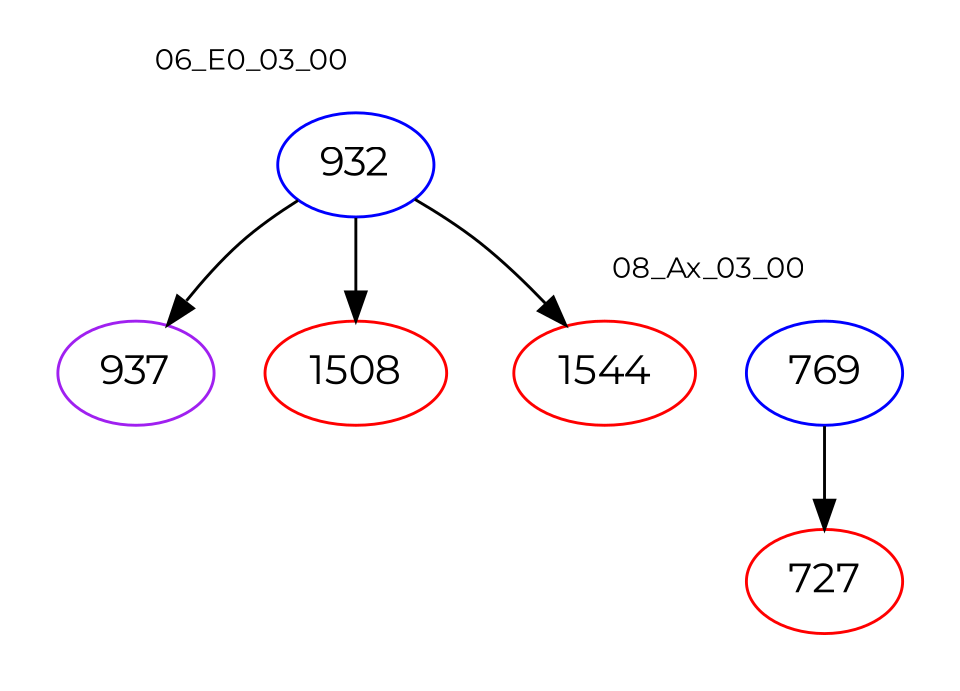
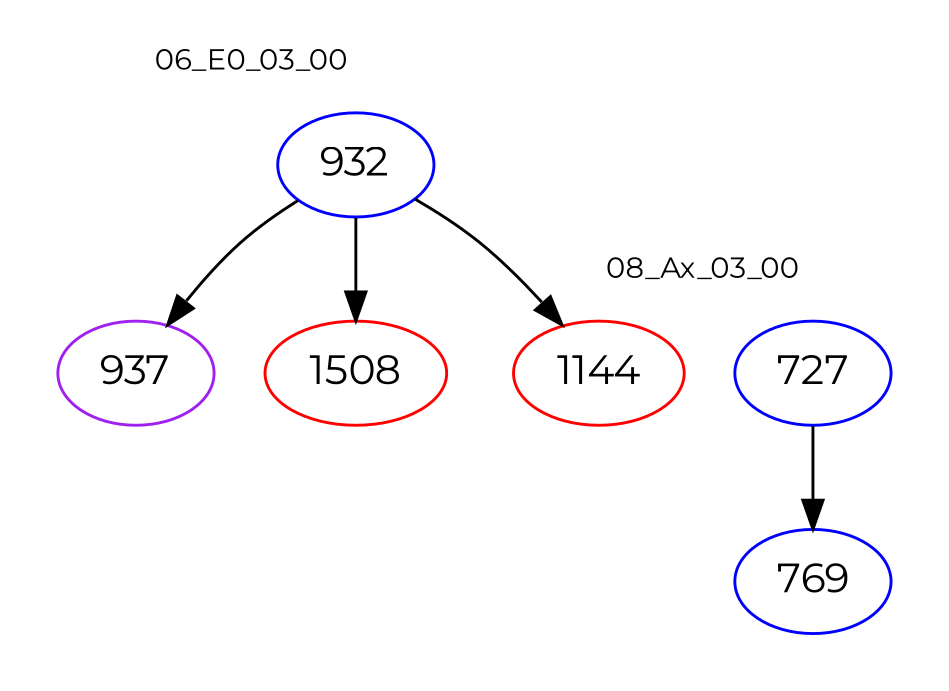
node "1544": label "1544" -> "1144"
edge "769" -> "727": reversed
node "727": color red -> blue
